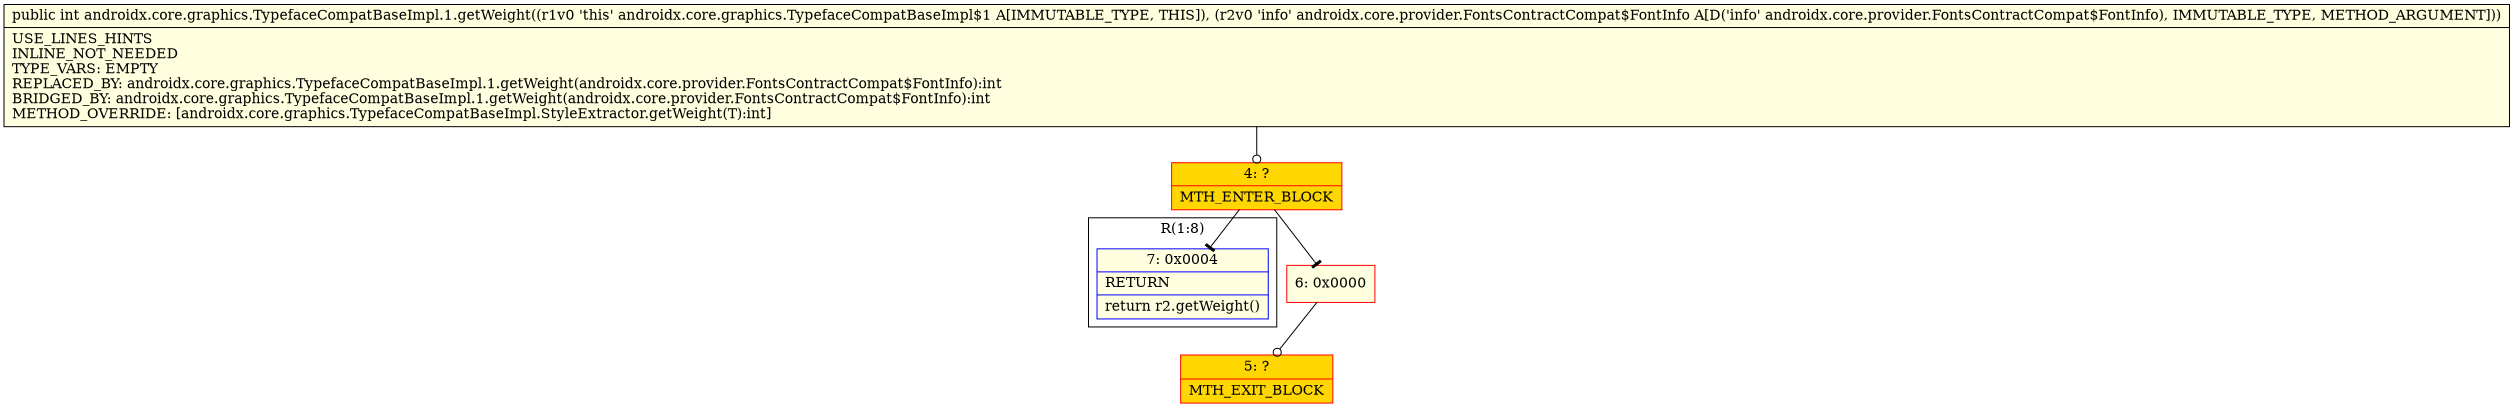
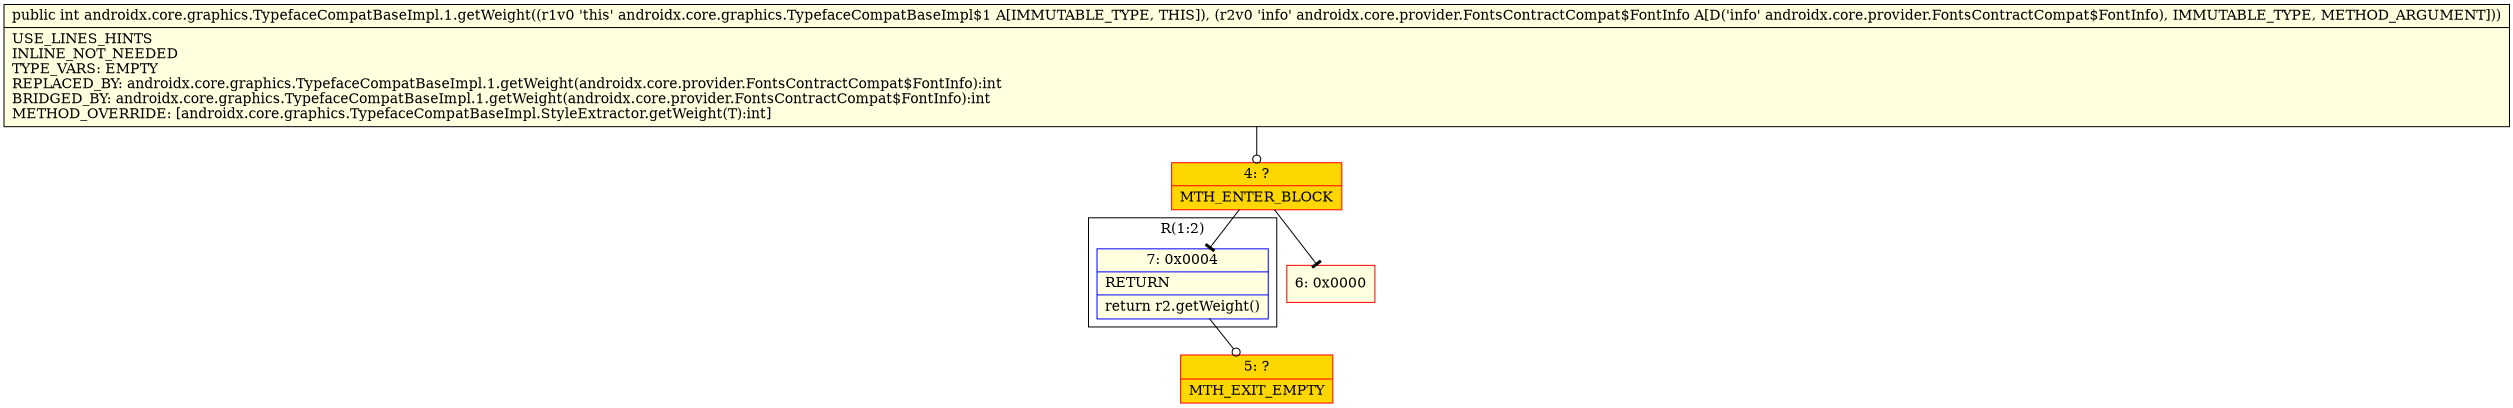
cluster "R(1:8)": label "R(1:8)" -> "R(1:2)"
edge "6: 0x0000" -> "5: ?": now "7: 0x0004" -> "5: ?"
node "5: ?": text "MTH_EXIT_BLOCK" -> "MTH_EXIT_EMPTY"
